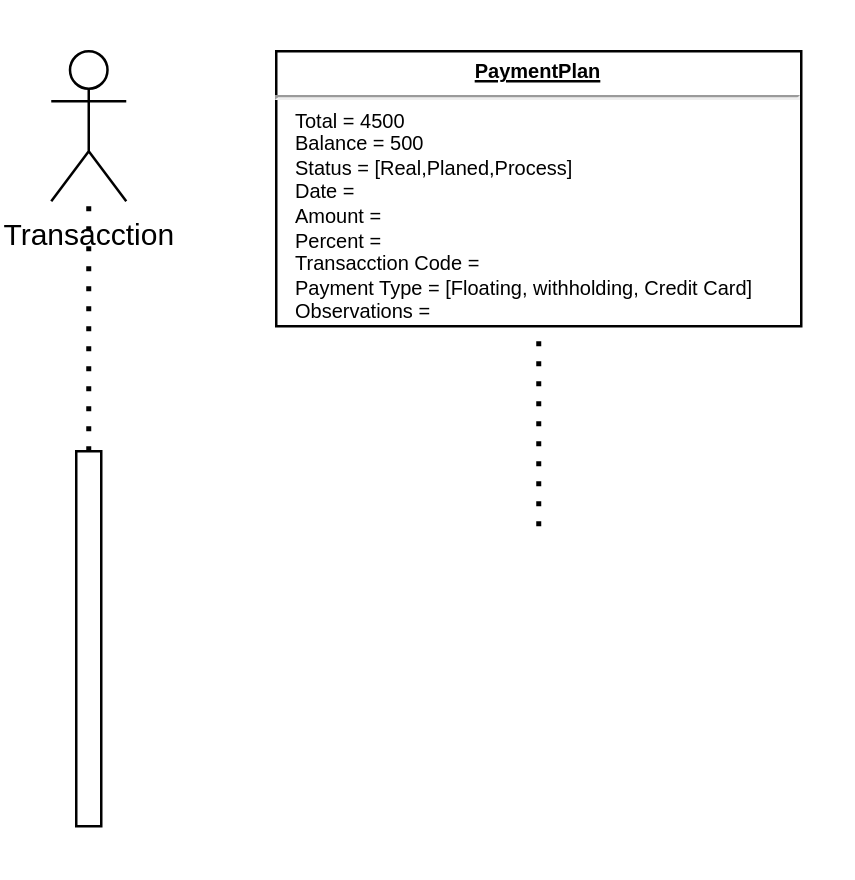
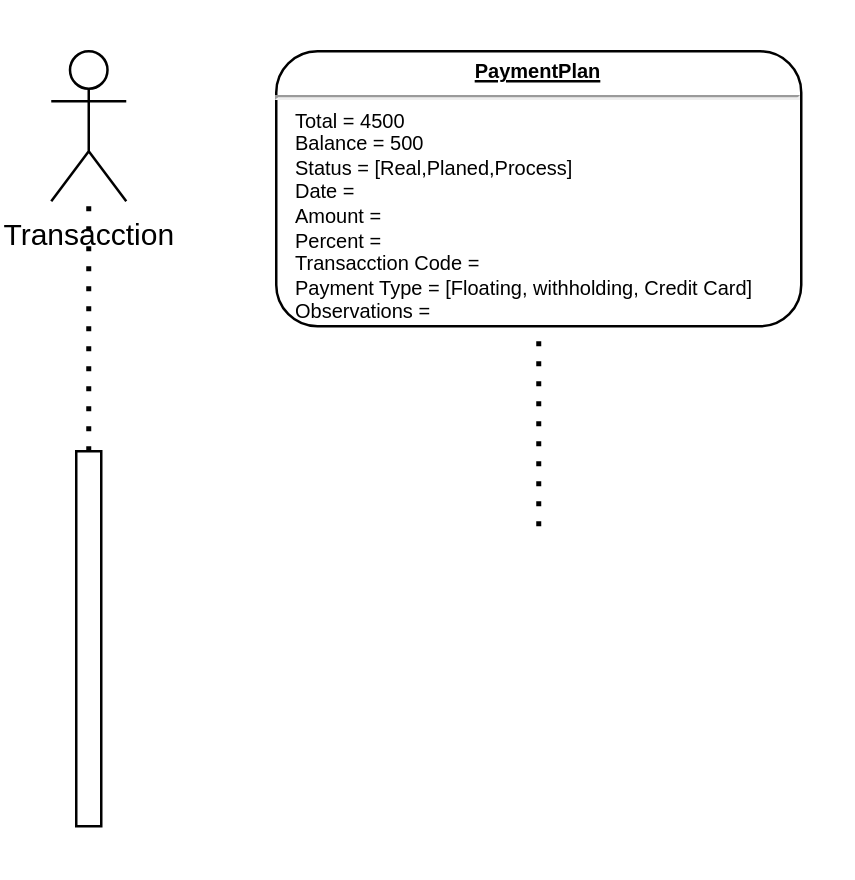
node "PaymentPlan Total = 4500Balance = 500Status = [Real,Planed,Process] Date = Amount = Percent = Transacction Code = Payment Type = [Floating, withholding, Credit Card] Observations =": shape rectangle -> rounded rectangle
